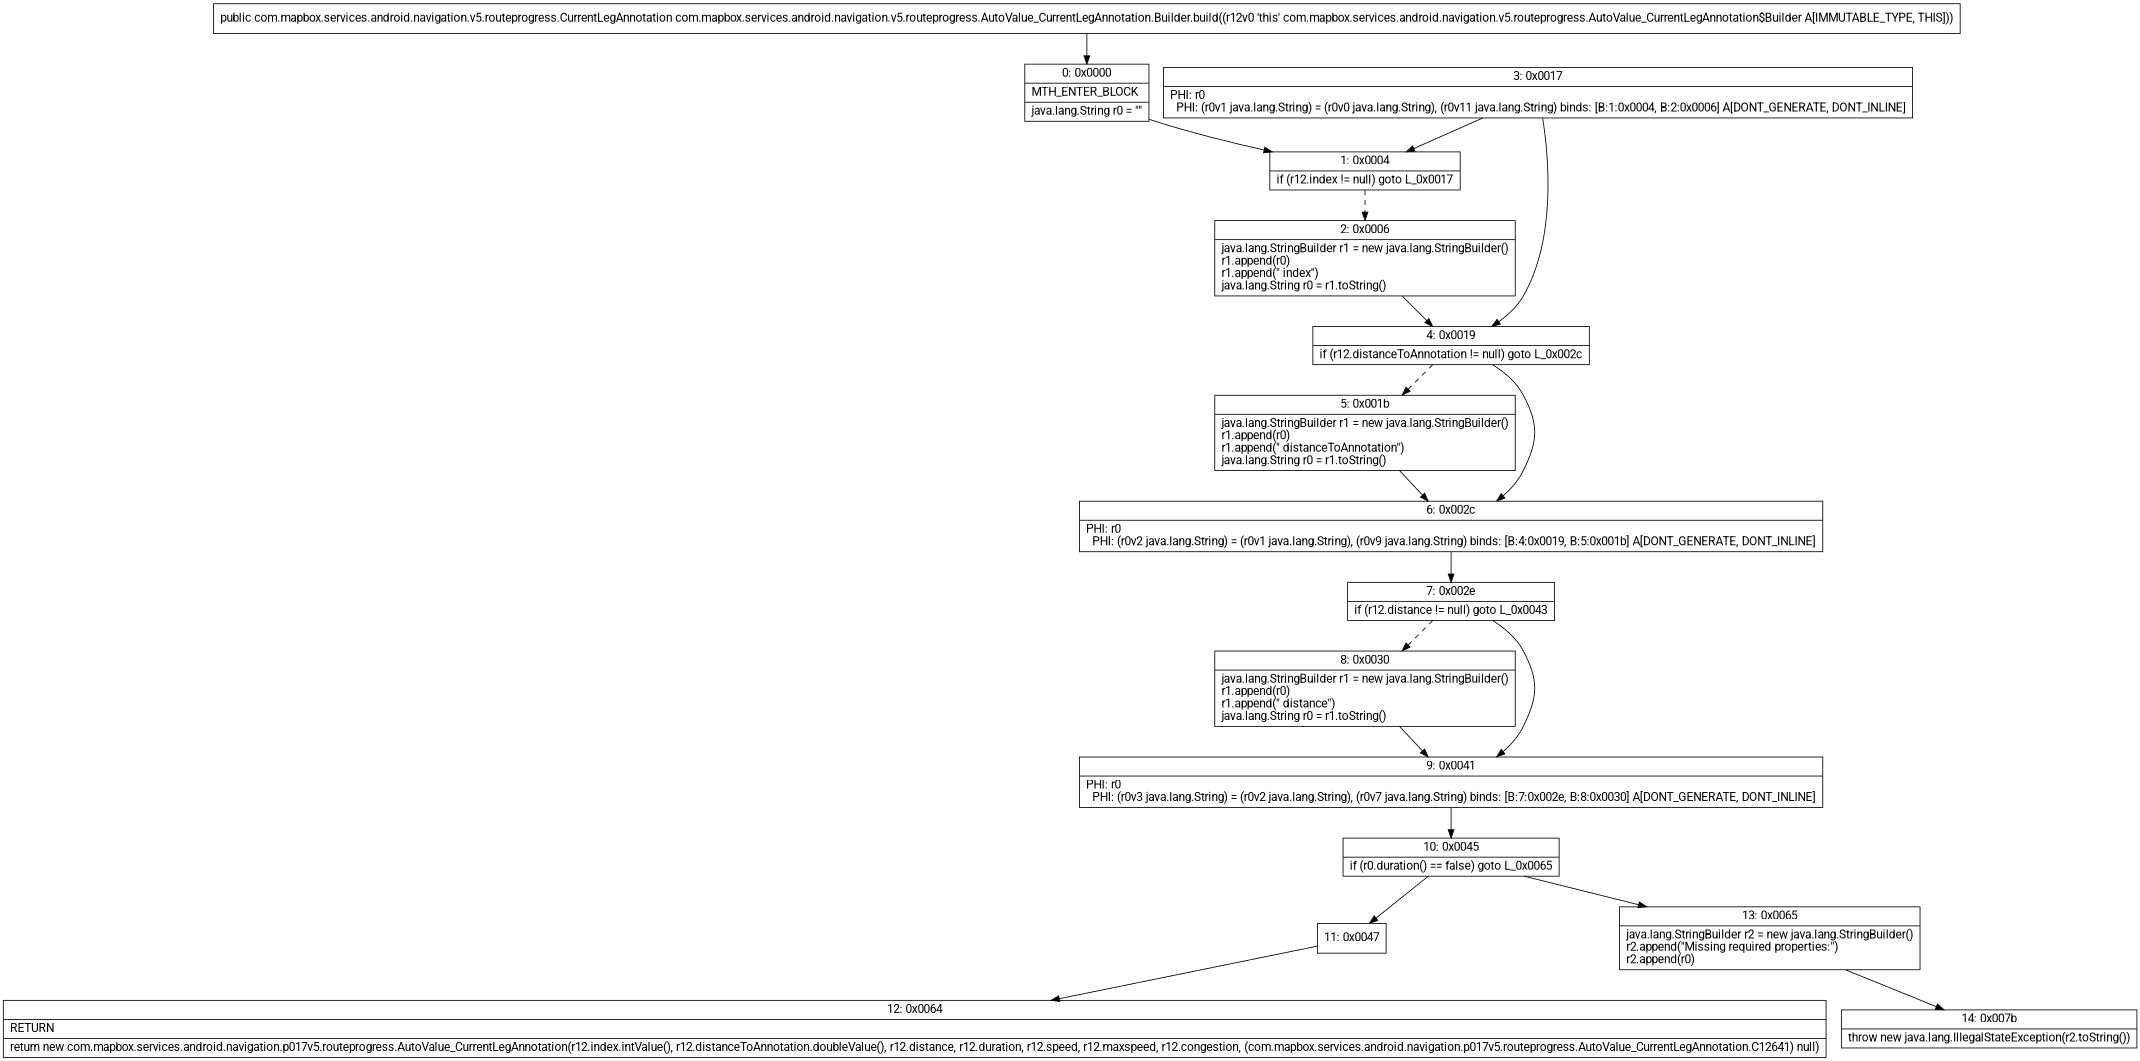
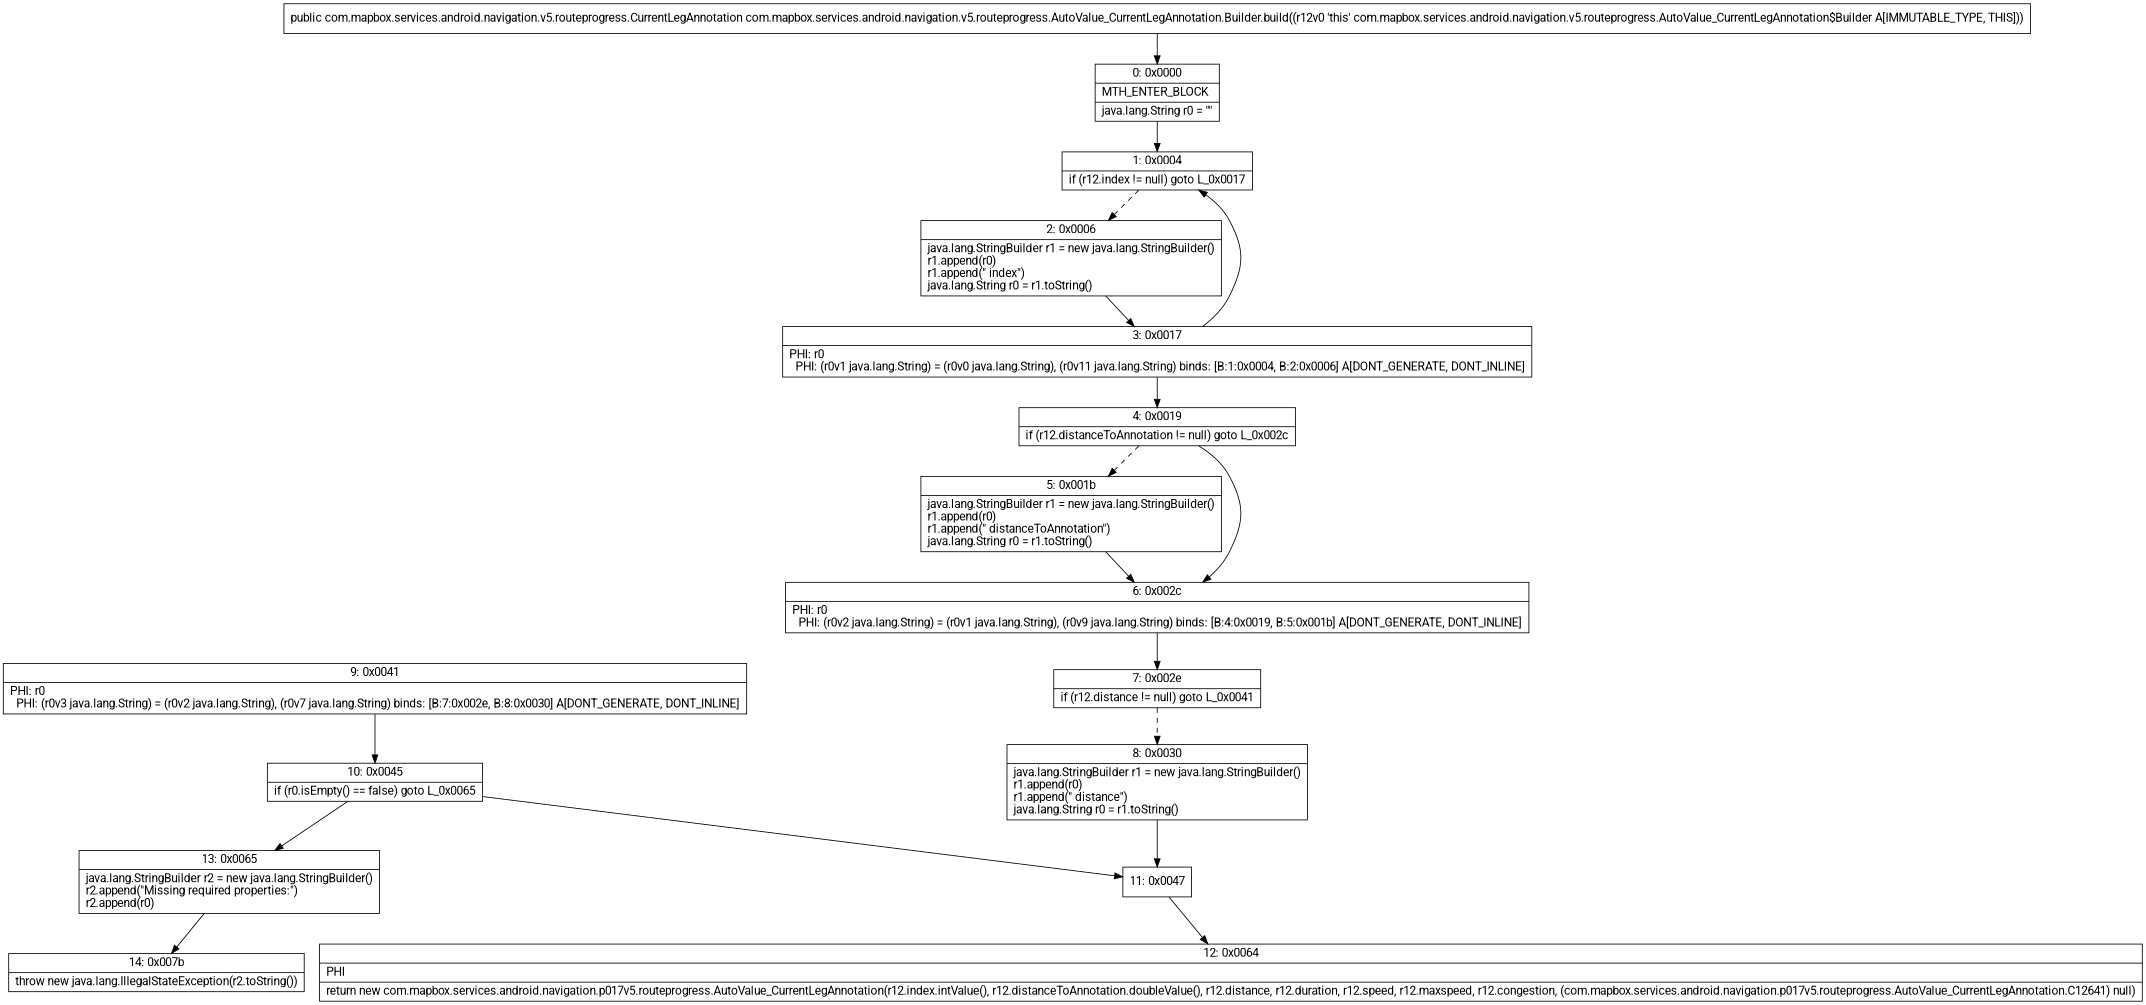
edge "2: 0x0006" -> "4: 0x0019": now "2: 0x0006" -> "3: 0x0017"
node "7: 0x002e": text "if (r12.distance != null) goto L_0x0043" -> "if (r12.distance != null) goto L_0x0041"
edge "7: 0x002e" -> "9: 0x0041": removed
edge "8: 0x0030" -> "9: 0x0041": now "8: 0x0030" -> "11: 0x0047"
node "10: 0x0045": text "if (r0.duration() == false) goto L_0x0065" -> "if (r0.isEmpty() == false) goto L_0x0065"
node "12: 0x0064": text "RETURN" -> "PHI"
